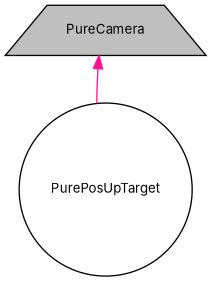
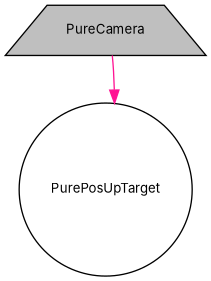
edge "PurePosUpTarget" -> "PureCamera": reversed
